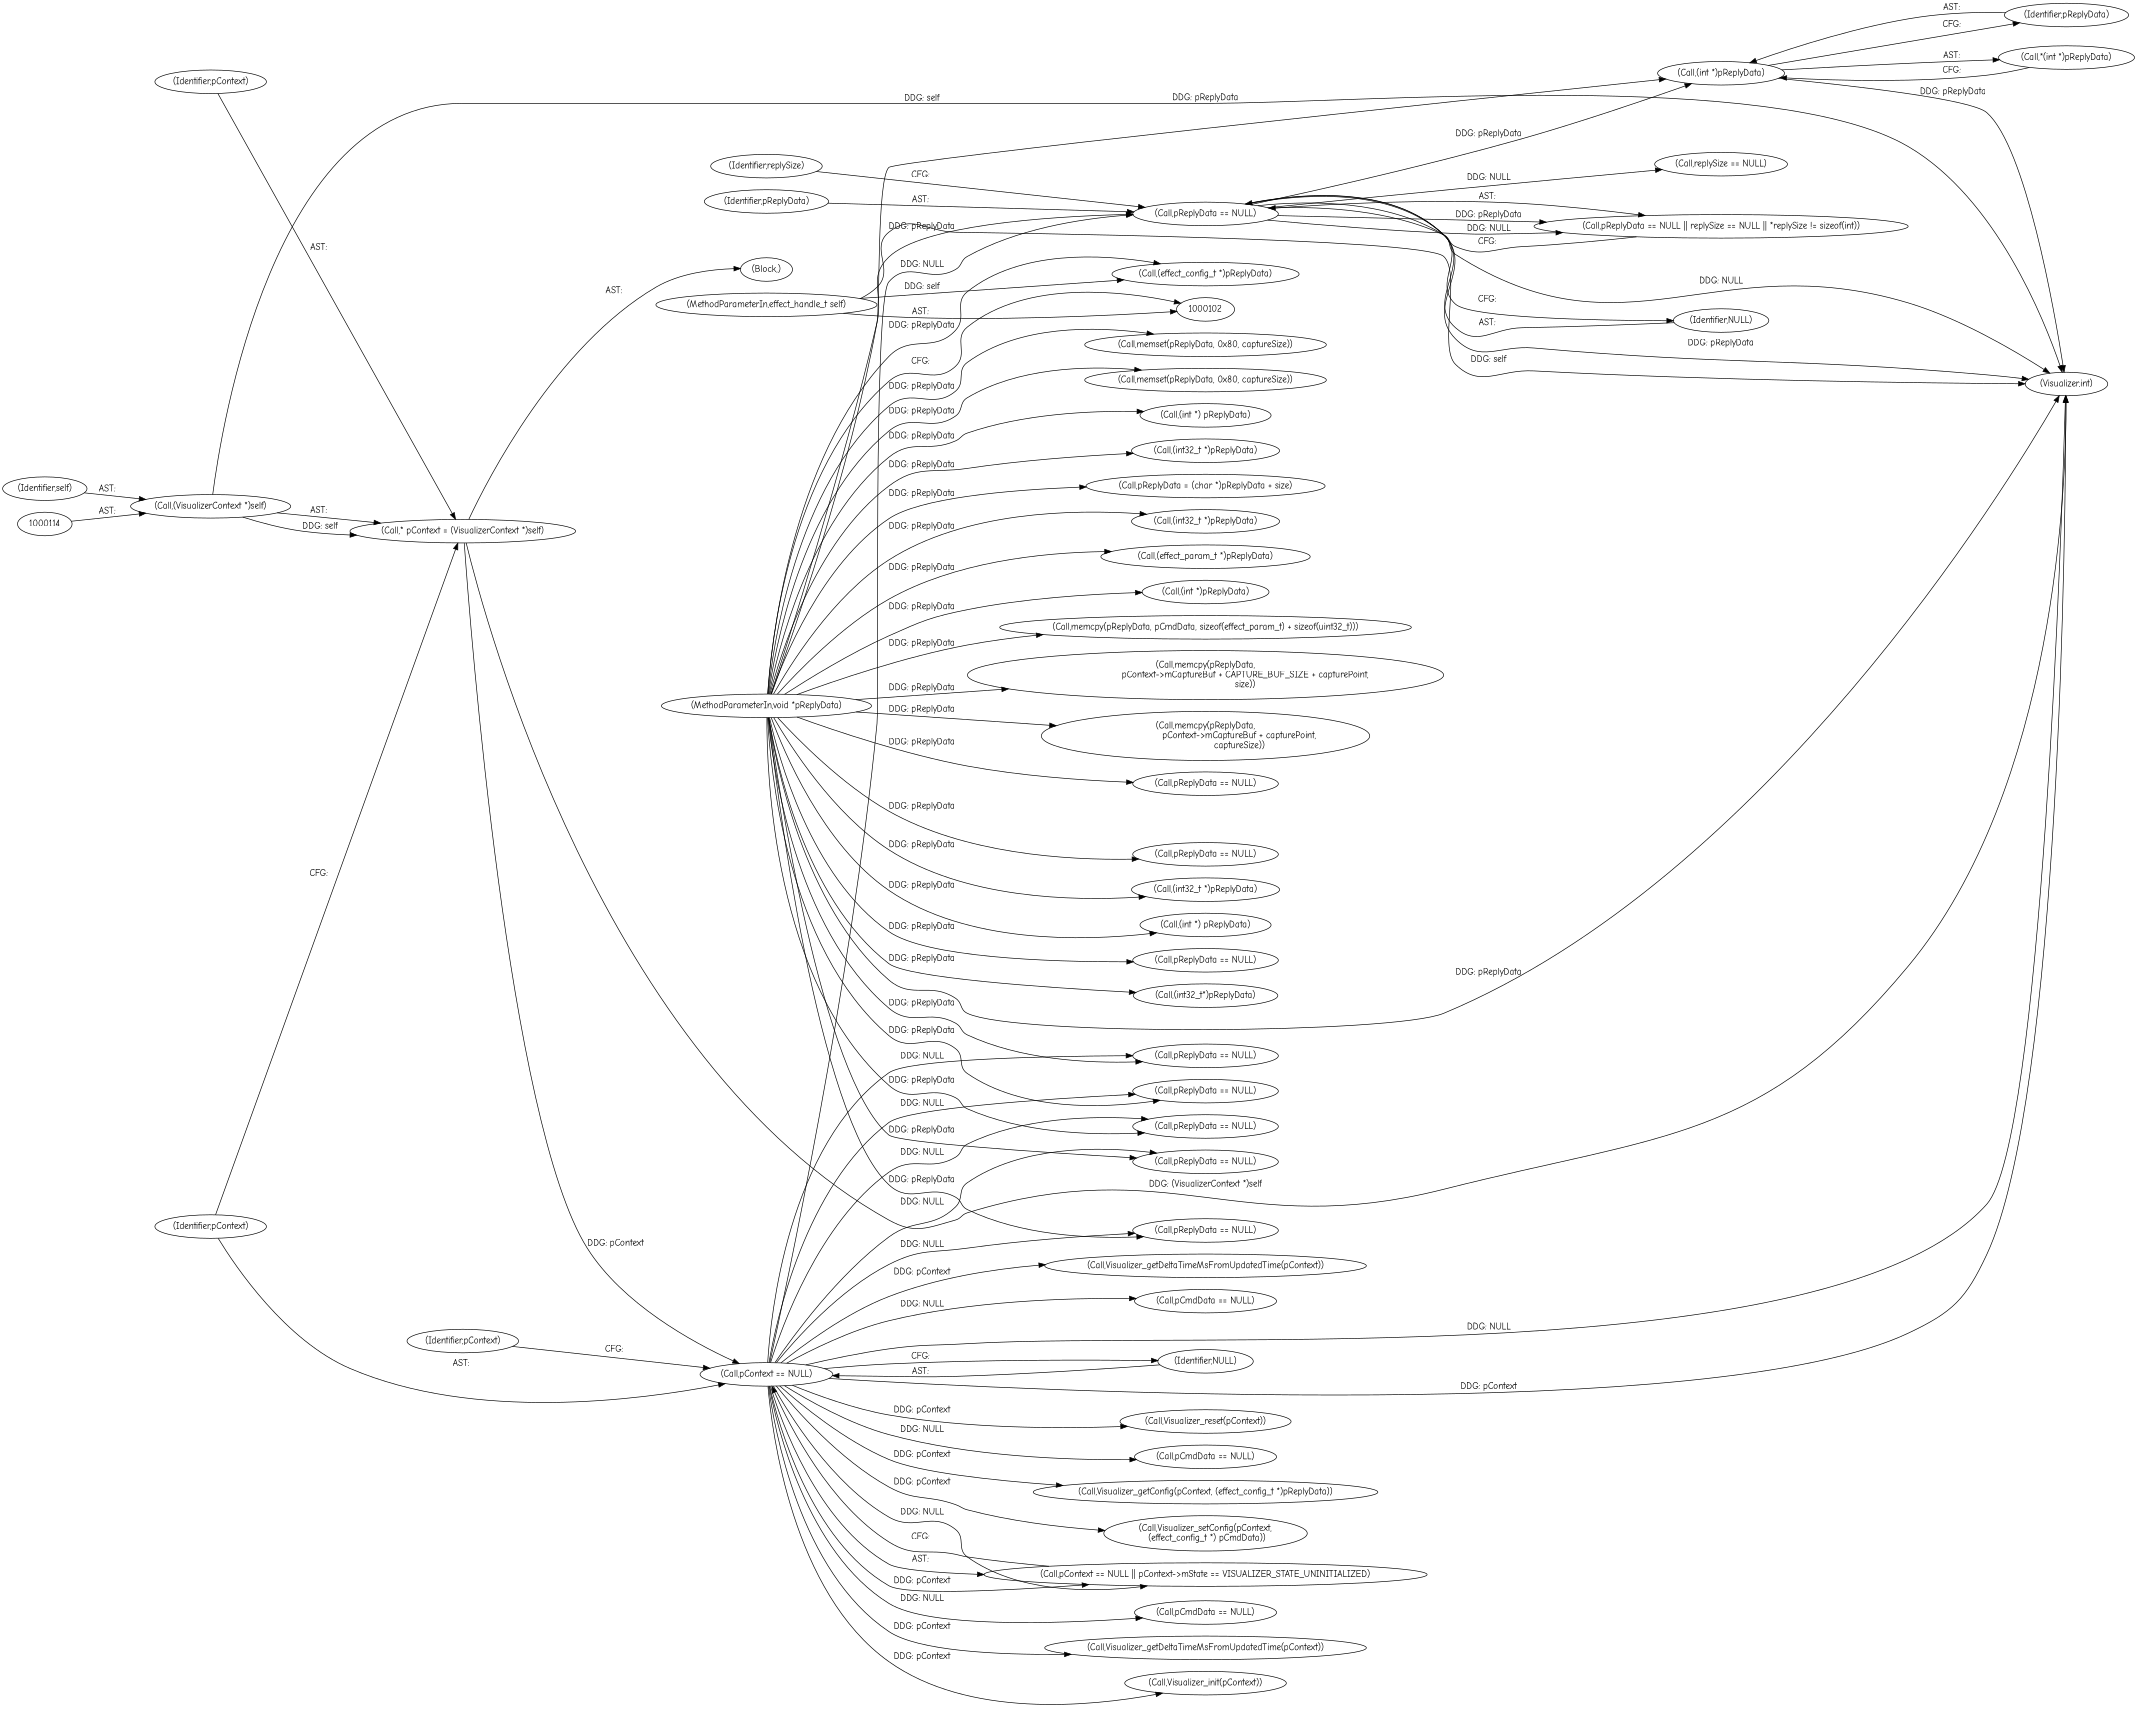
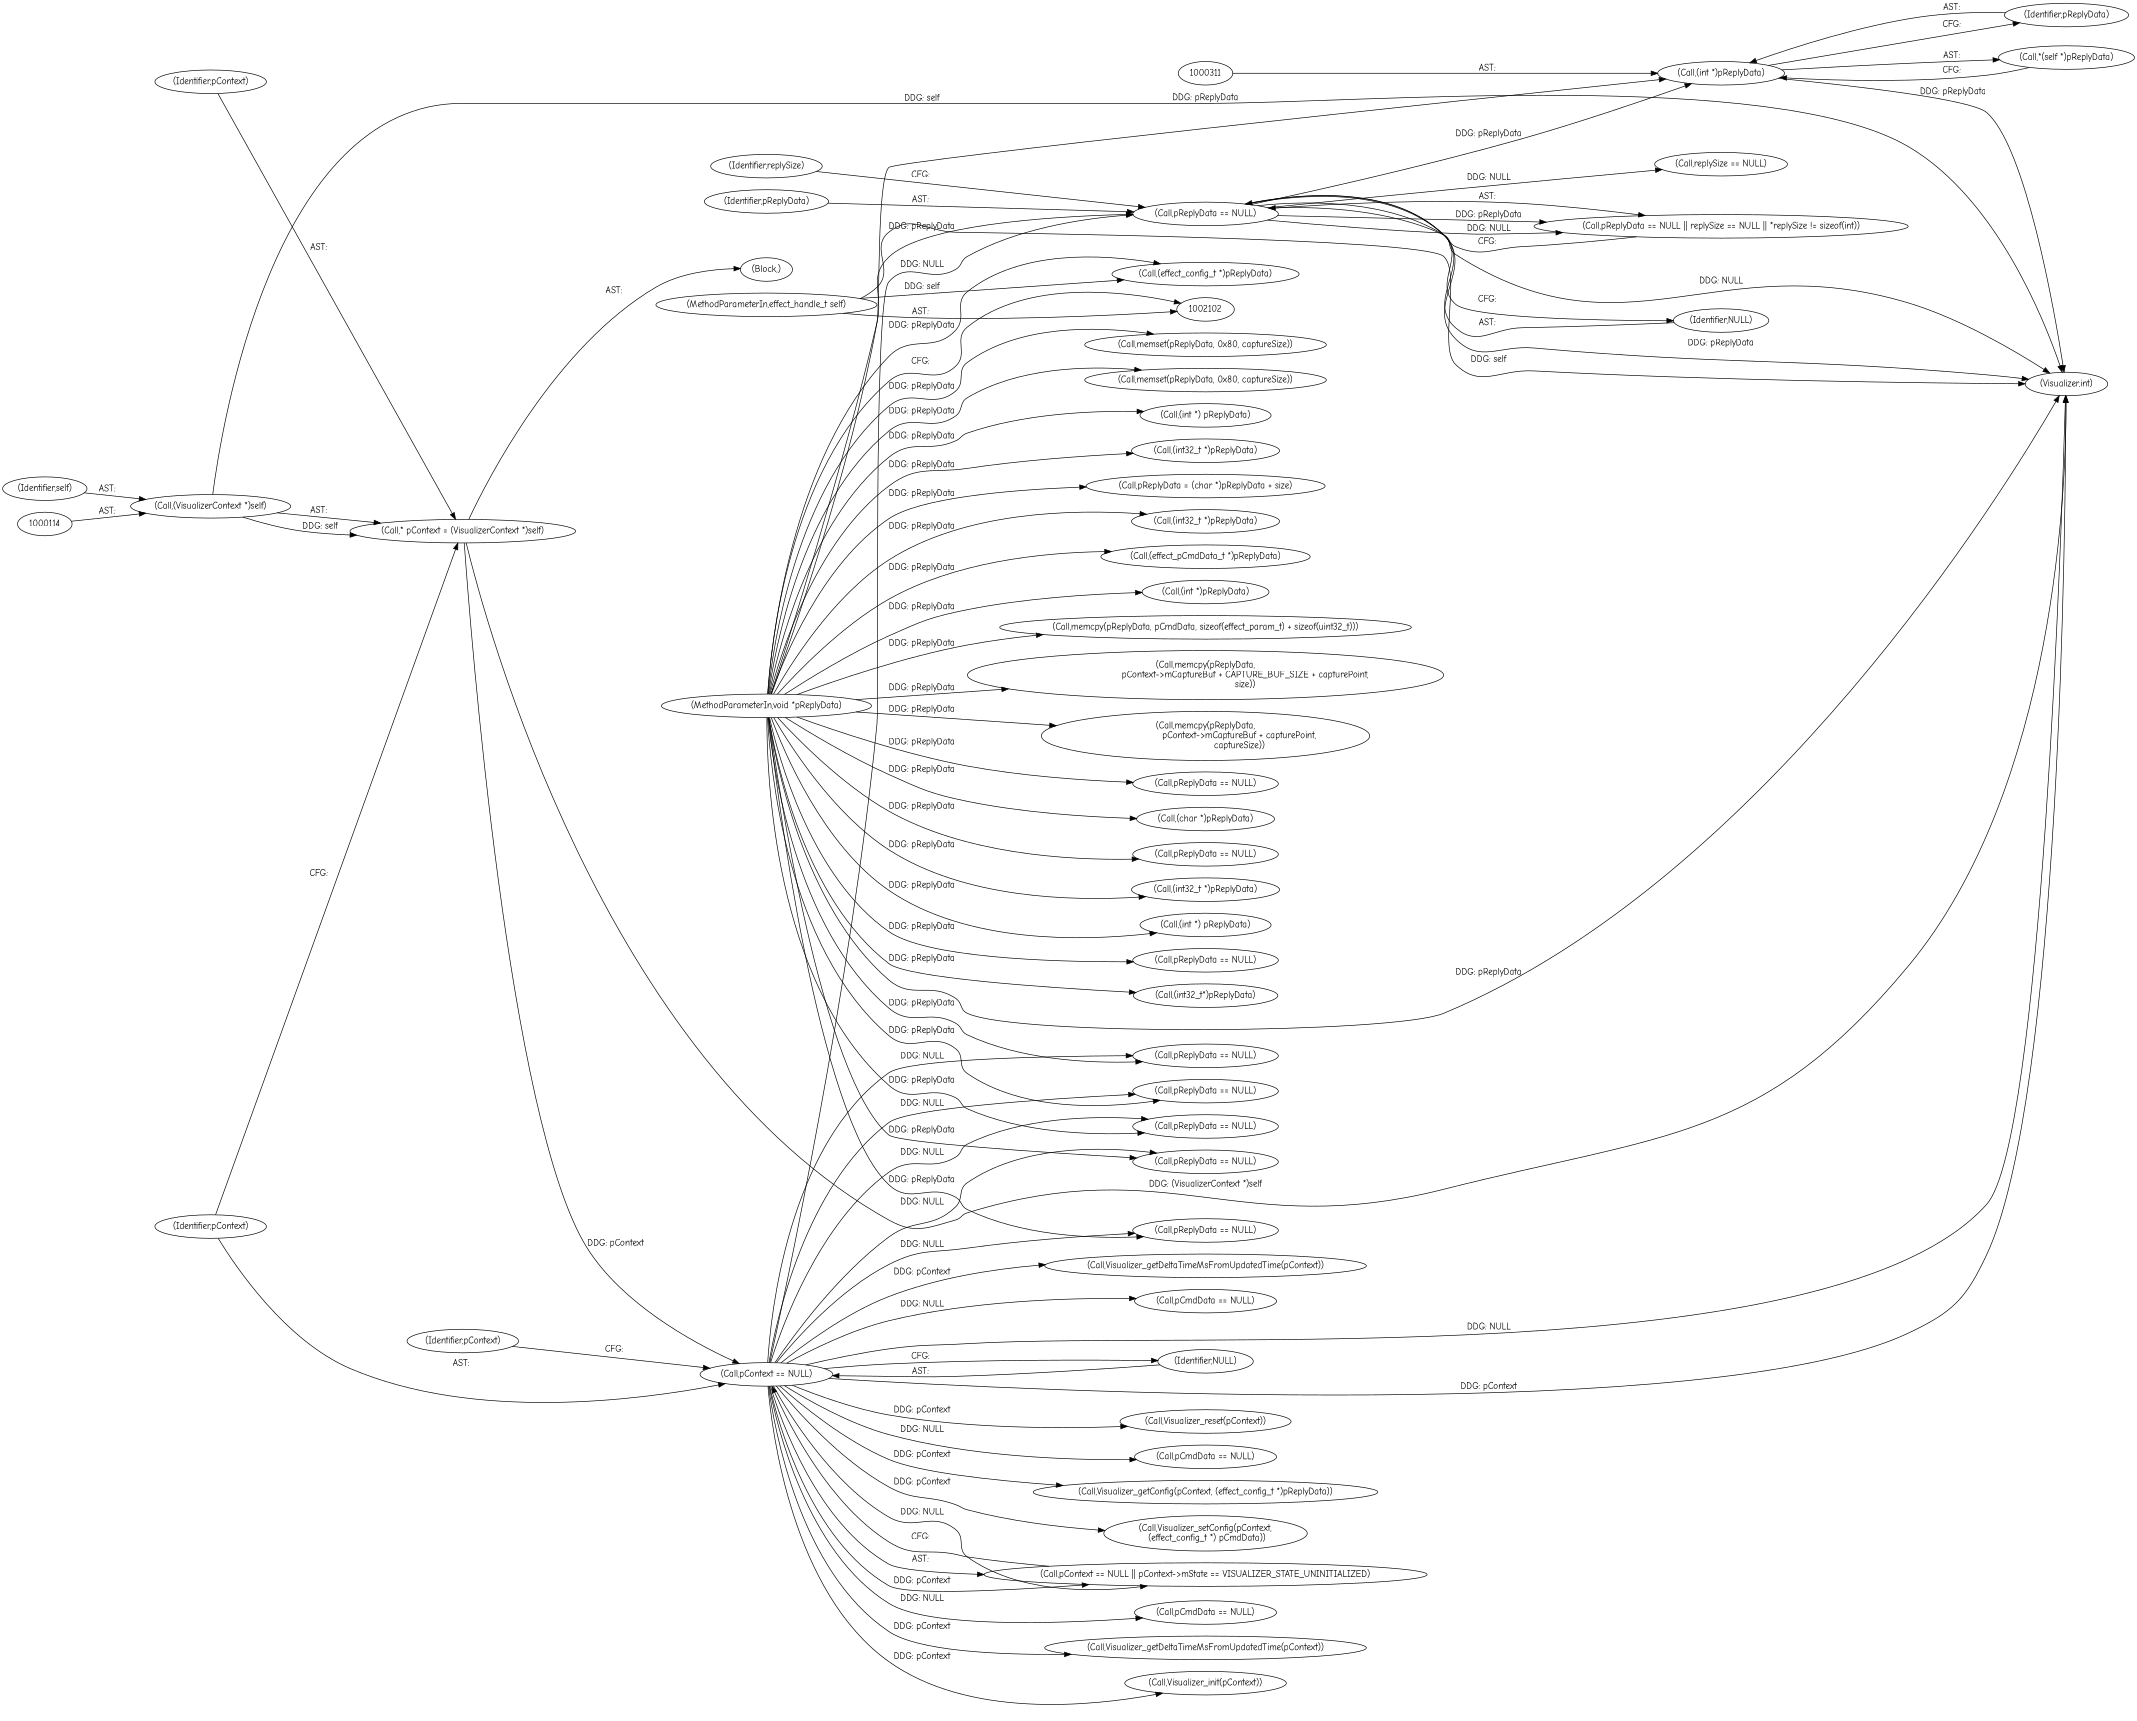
node "(Call,*(int *)pReplyData)": label "(Call,*(int *)pReplyData)" -> "(Call,*(self *)pReplyData)"
node "1000311": added
node "1000102": label "1000102" -> "1002102"
node "(Call,(effect_param_t *)pReplyData)": label "(Call,(effect_param_t *)pReplyData)" -> "(Call,(effect_pCmdData_t *)pReplyData)"
node "(Call,(char *)pReplyData)": added
